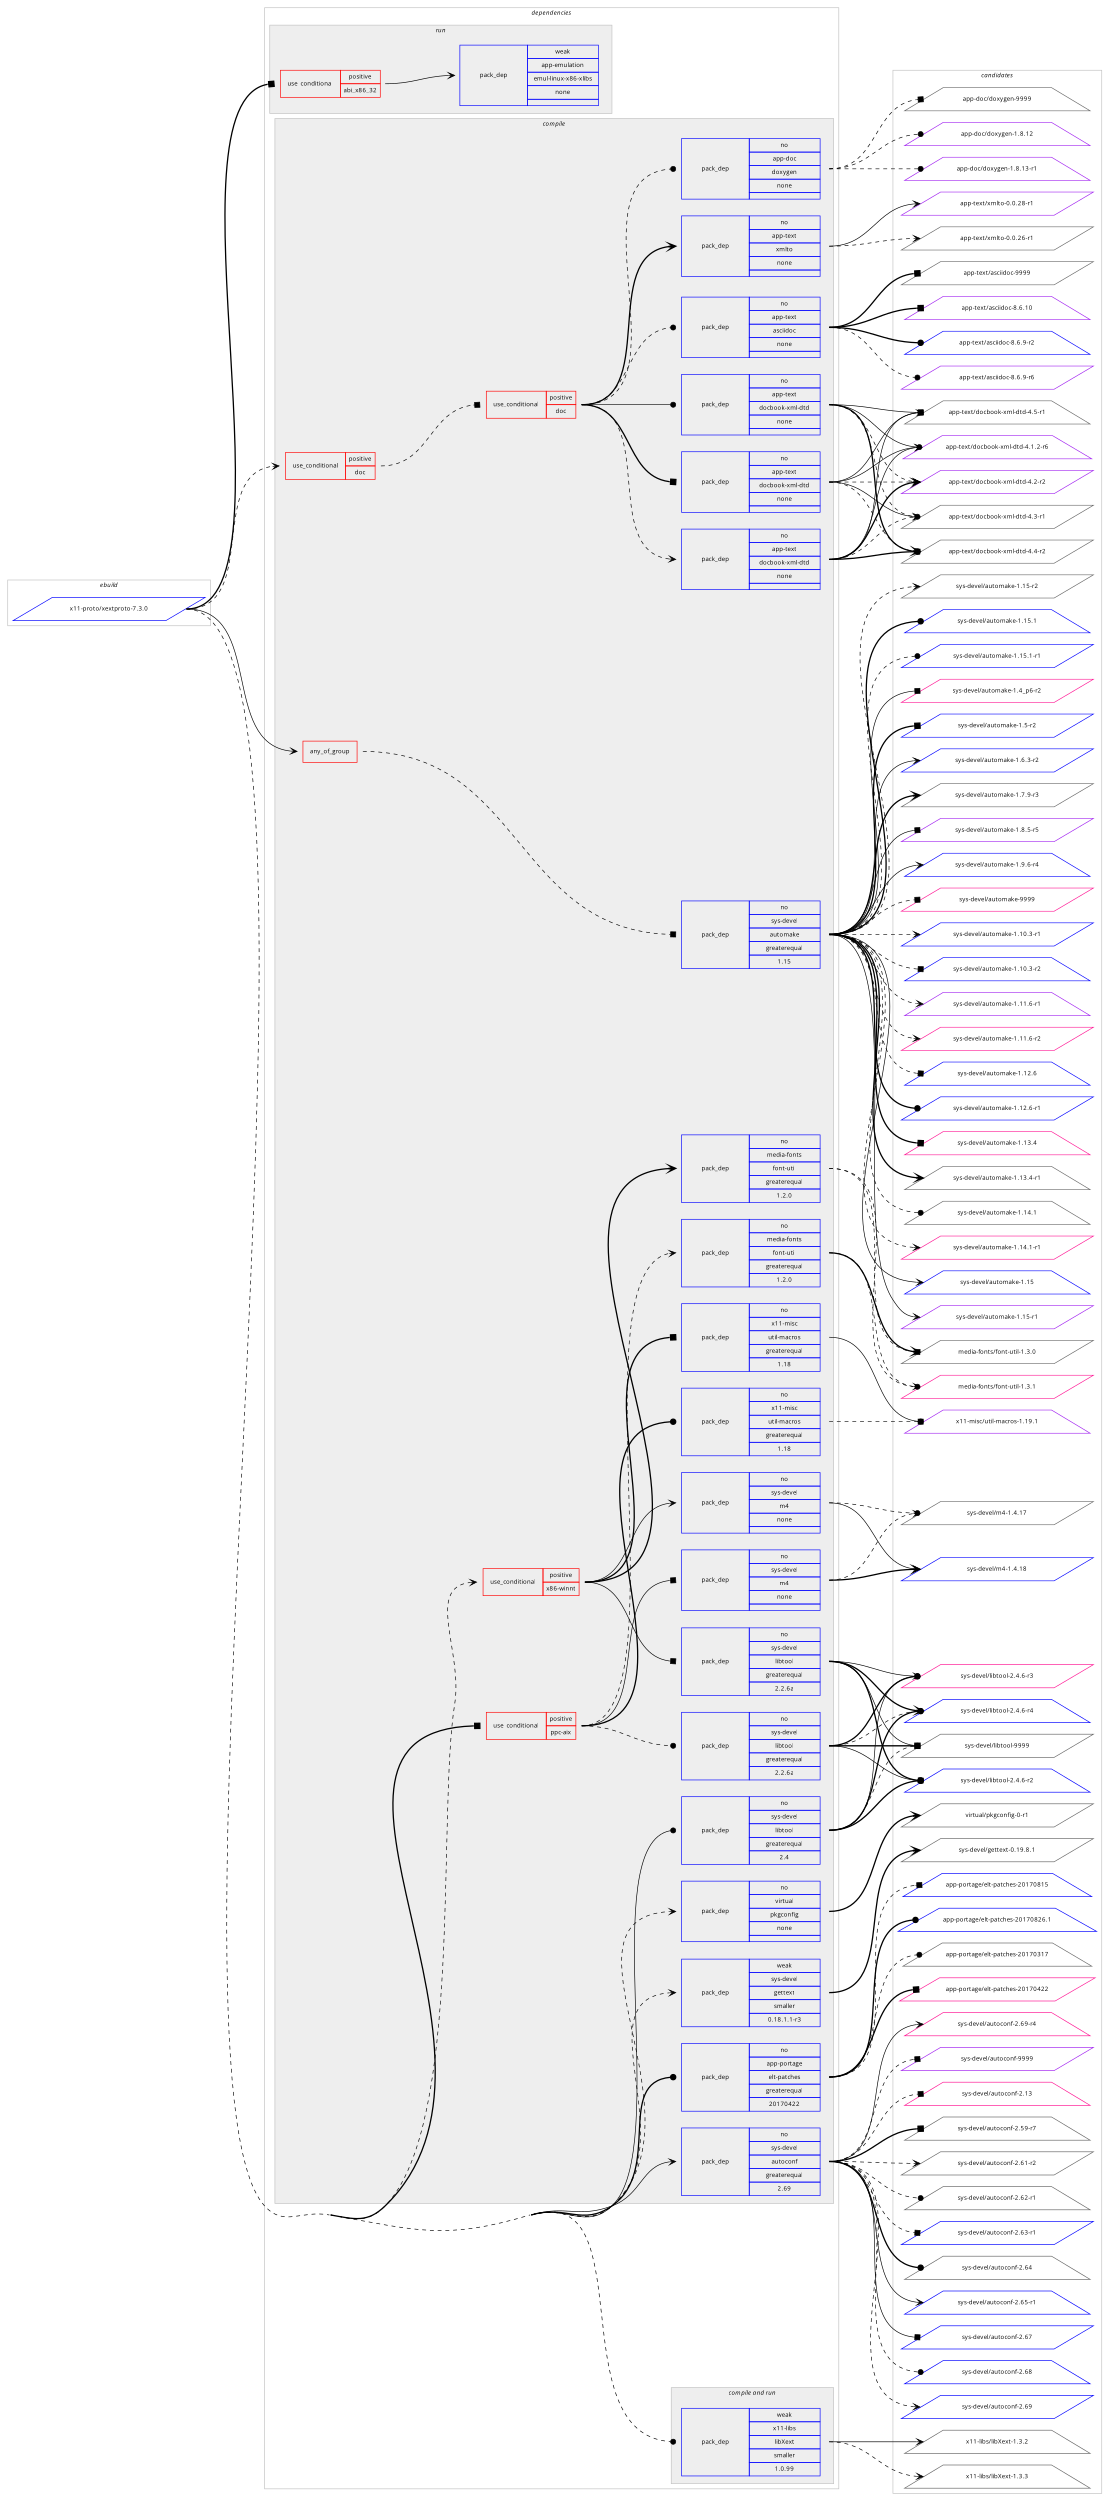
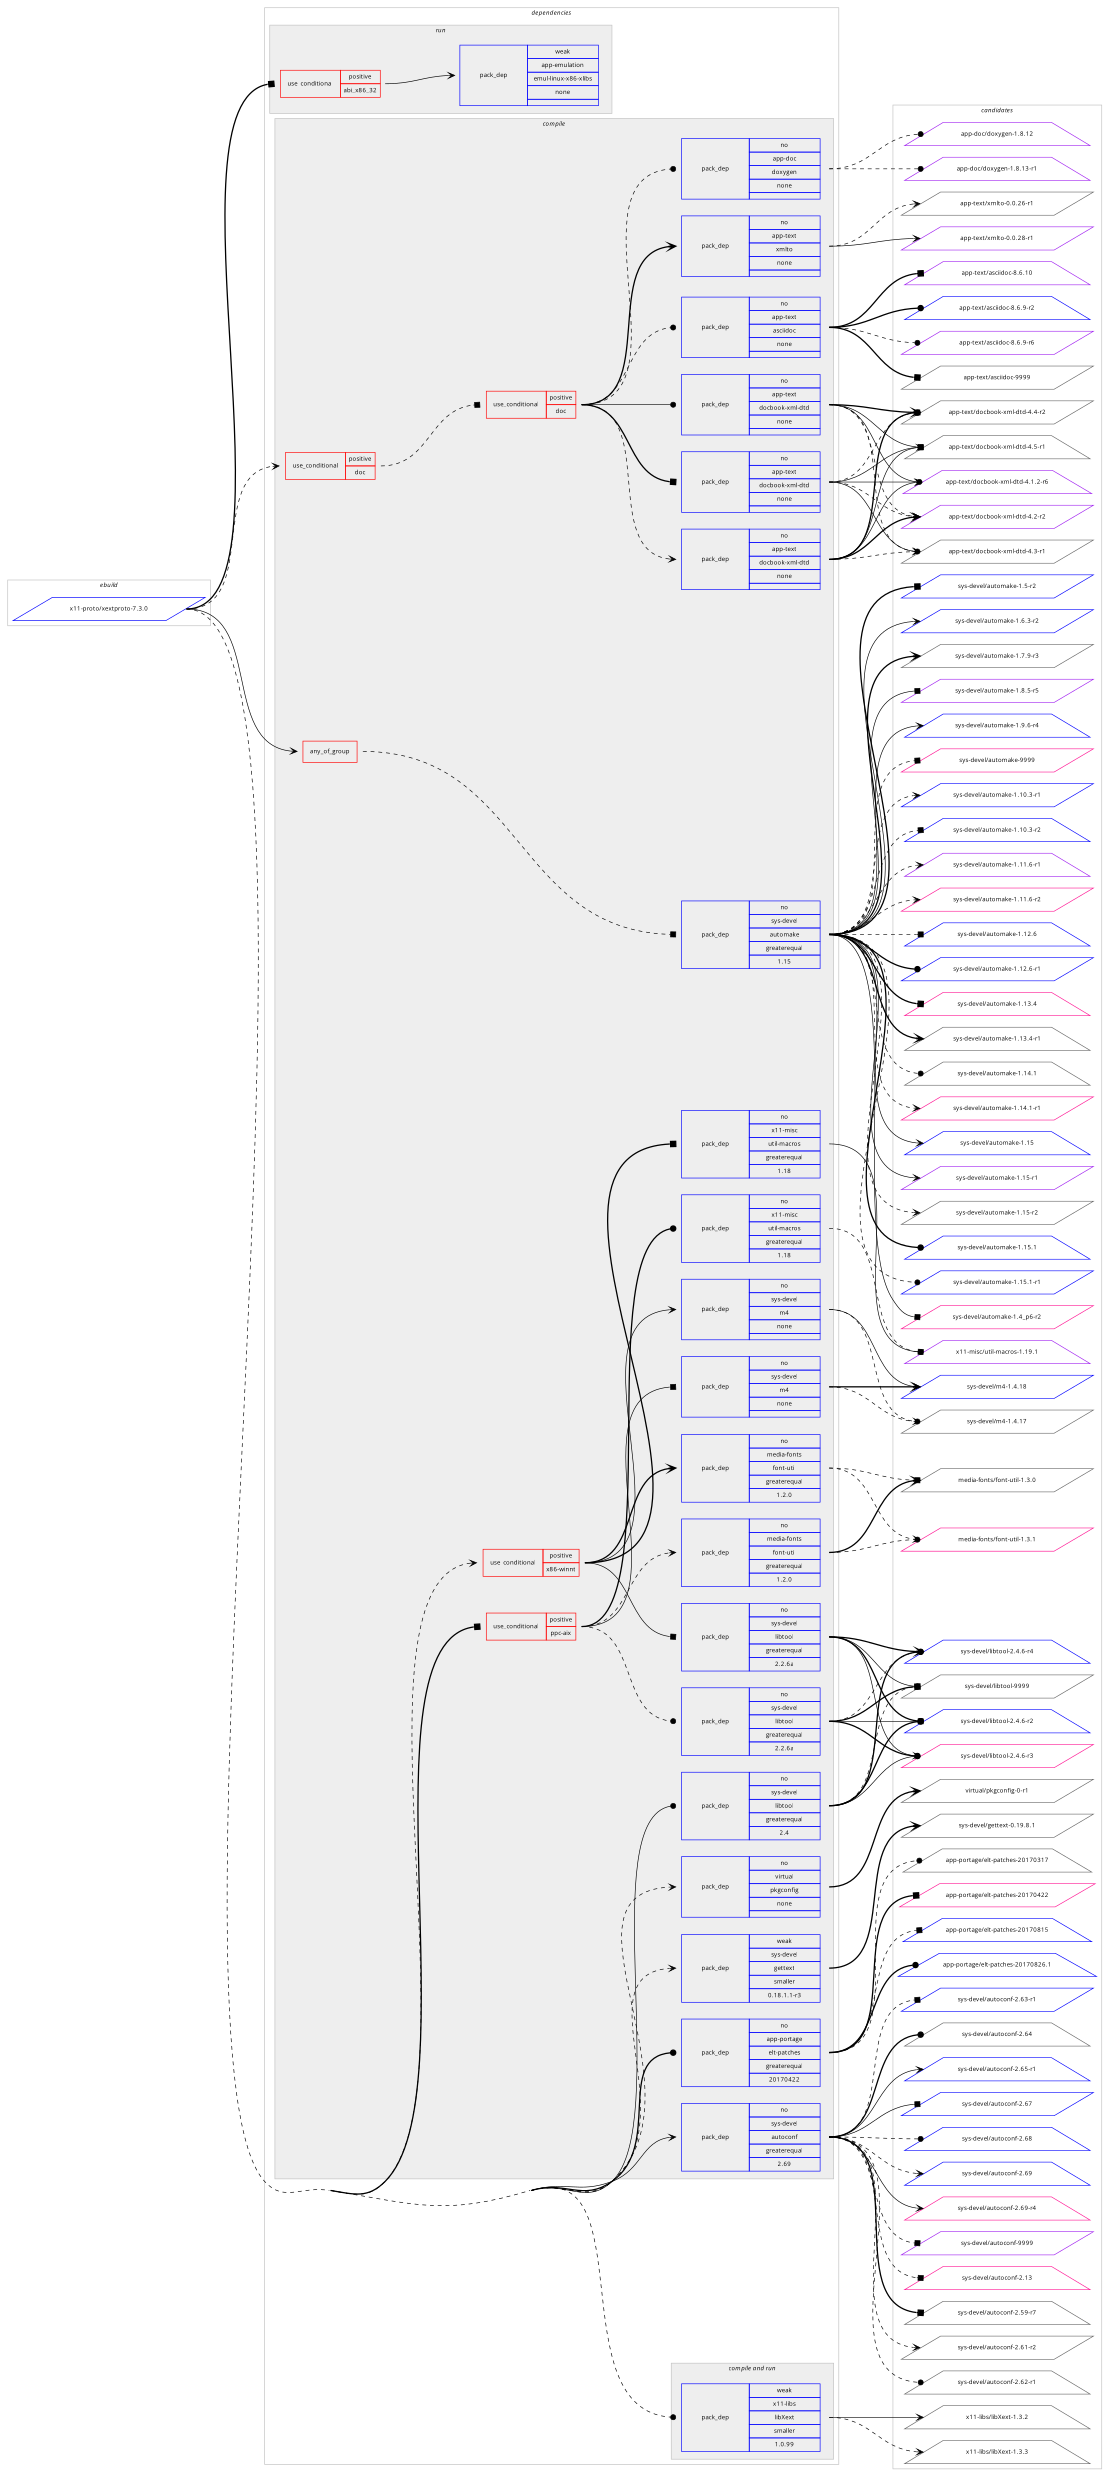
node "app-doc/doxygen-9999": removed
node "sys-devel/autoconf-2.69": shape parallelogram -> trapezium
